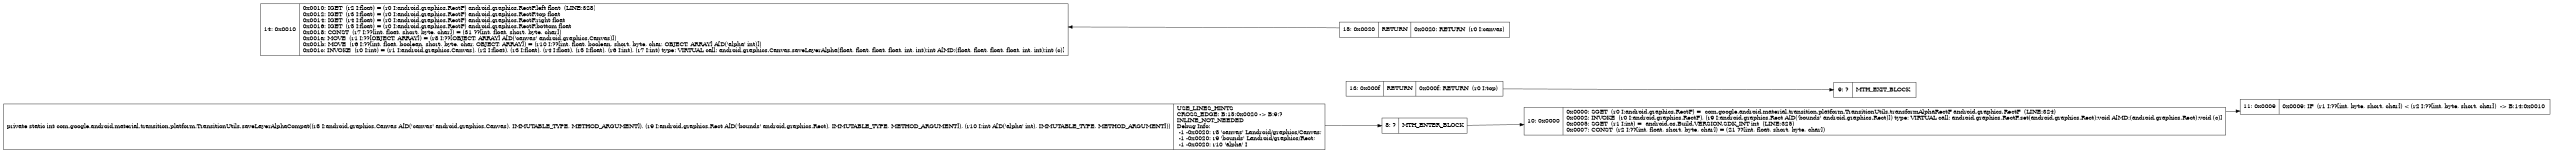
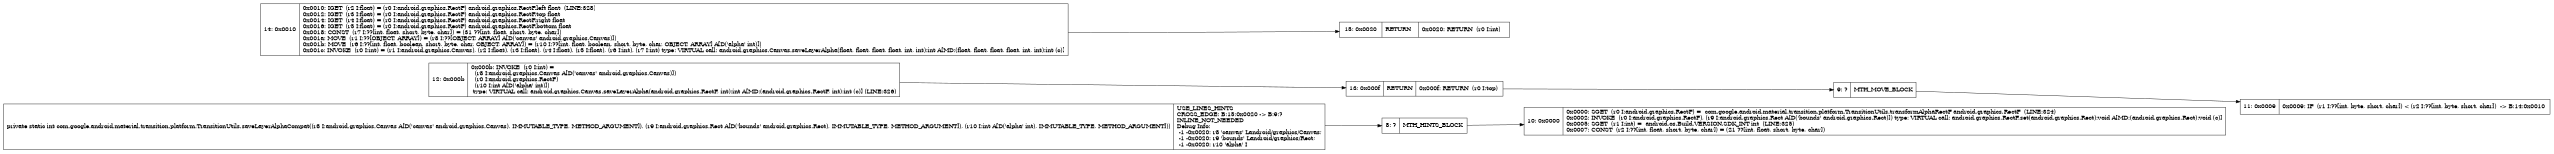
edge "15: 0x0020" -> "14: 0x0010": reversed
node "15: 0x0020": text "0x0020: RETURN  (r0 I:canvas)" -> "0x0020: RETURN  (r0 I:int)"
node "12: 0x000b": added
node "9: ?": text "MTH_EXIT_BLOCK" -> "MTH_MOVE_BLOCK"
edge "10: 0x0000" -> "11: 0x0009": now "9: ?" -> "11: 0x0009"
node "8: ?": text "MTH_ENTER_BLOCK" -> "MTH_HINTS_BLOCK"
